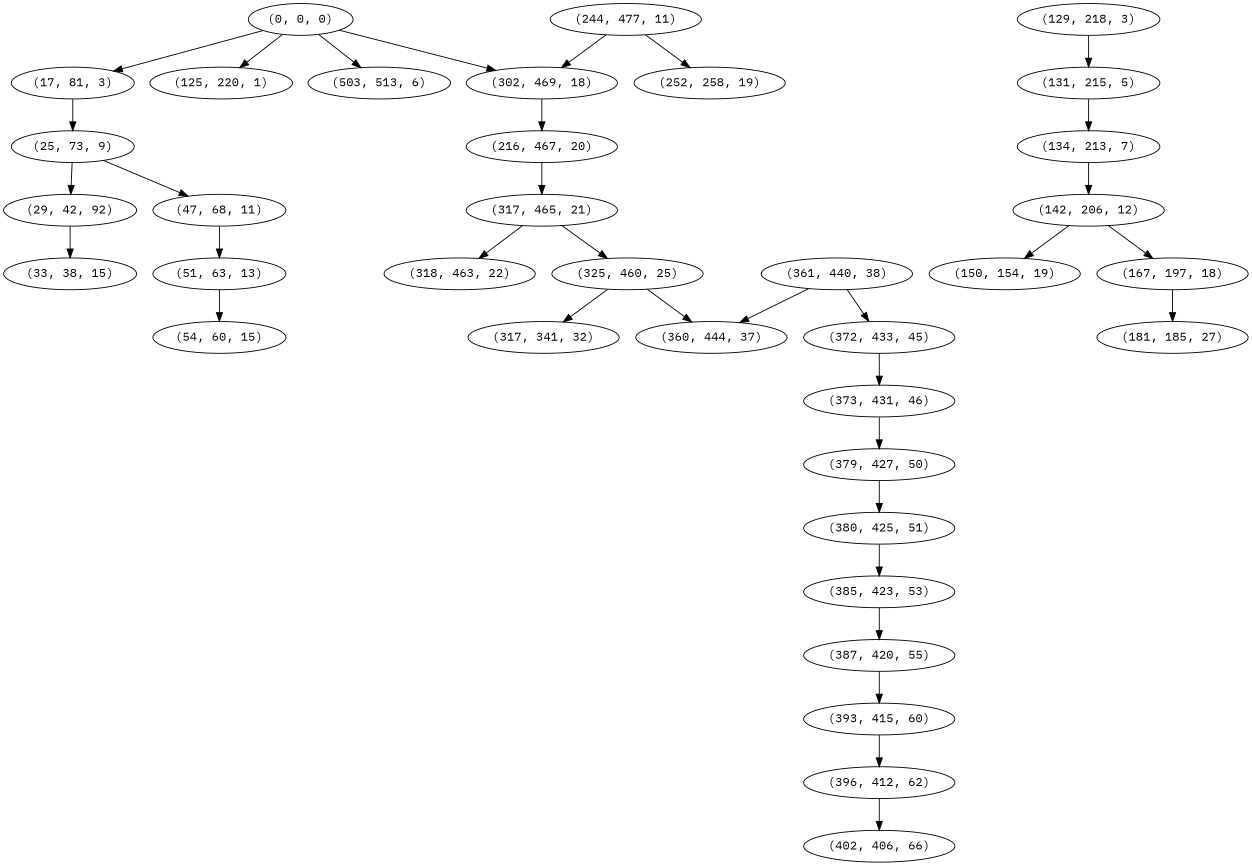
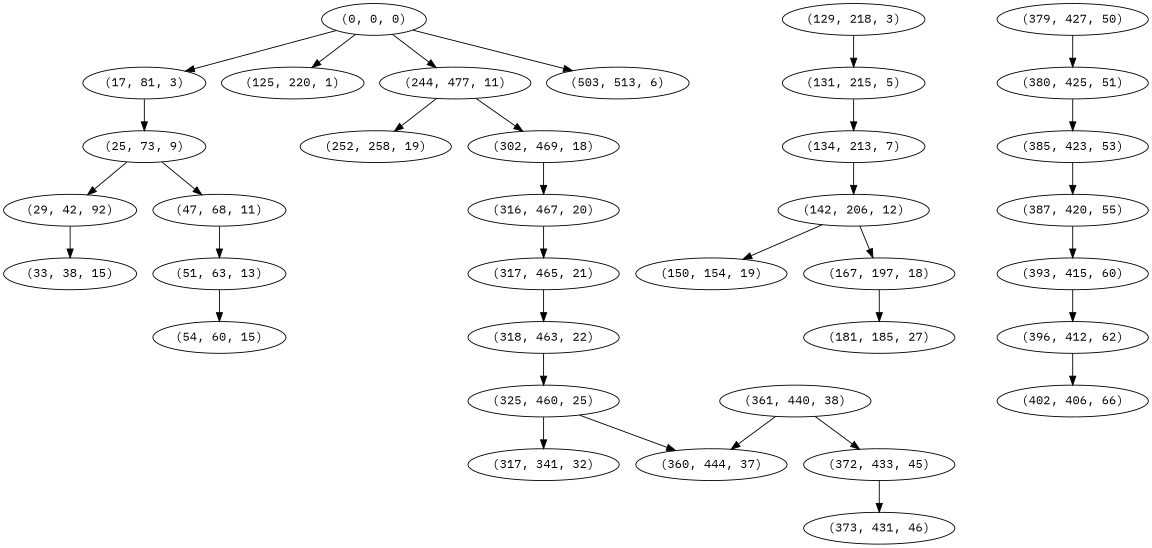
edge "(0, 0, 0)" -> "(302, 469, 18)": now "(0, 0, 0)" -> "(244, 477, 11)"
node "(216, 467, 20)": label "(216, 467, 20)" -> "(316, 467, 20)"
edge "(317, 465, 21)" -> "(325, 460, 25)": now "(318, 463, 22)" -> "(325, 460, 25)"
edge "(373, 431, 46)" -> "(379, 427, 50)": removed
